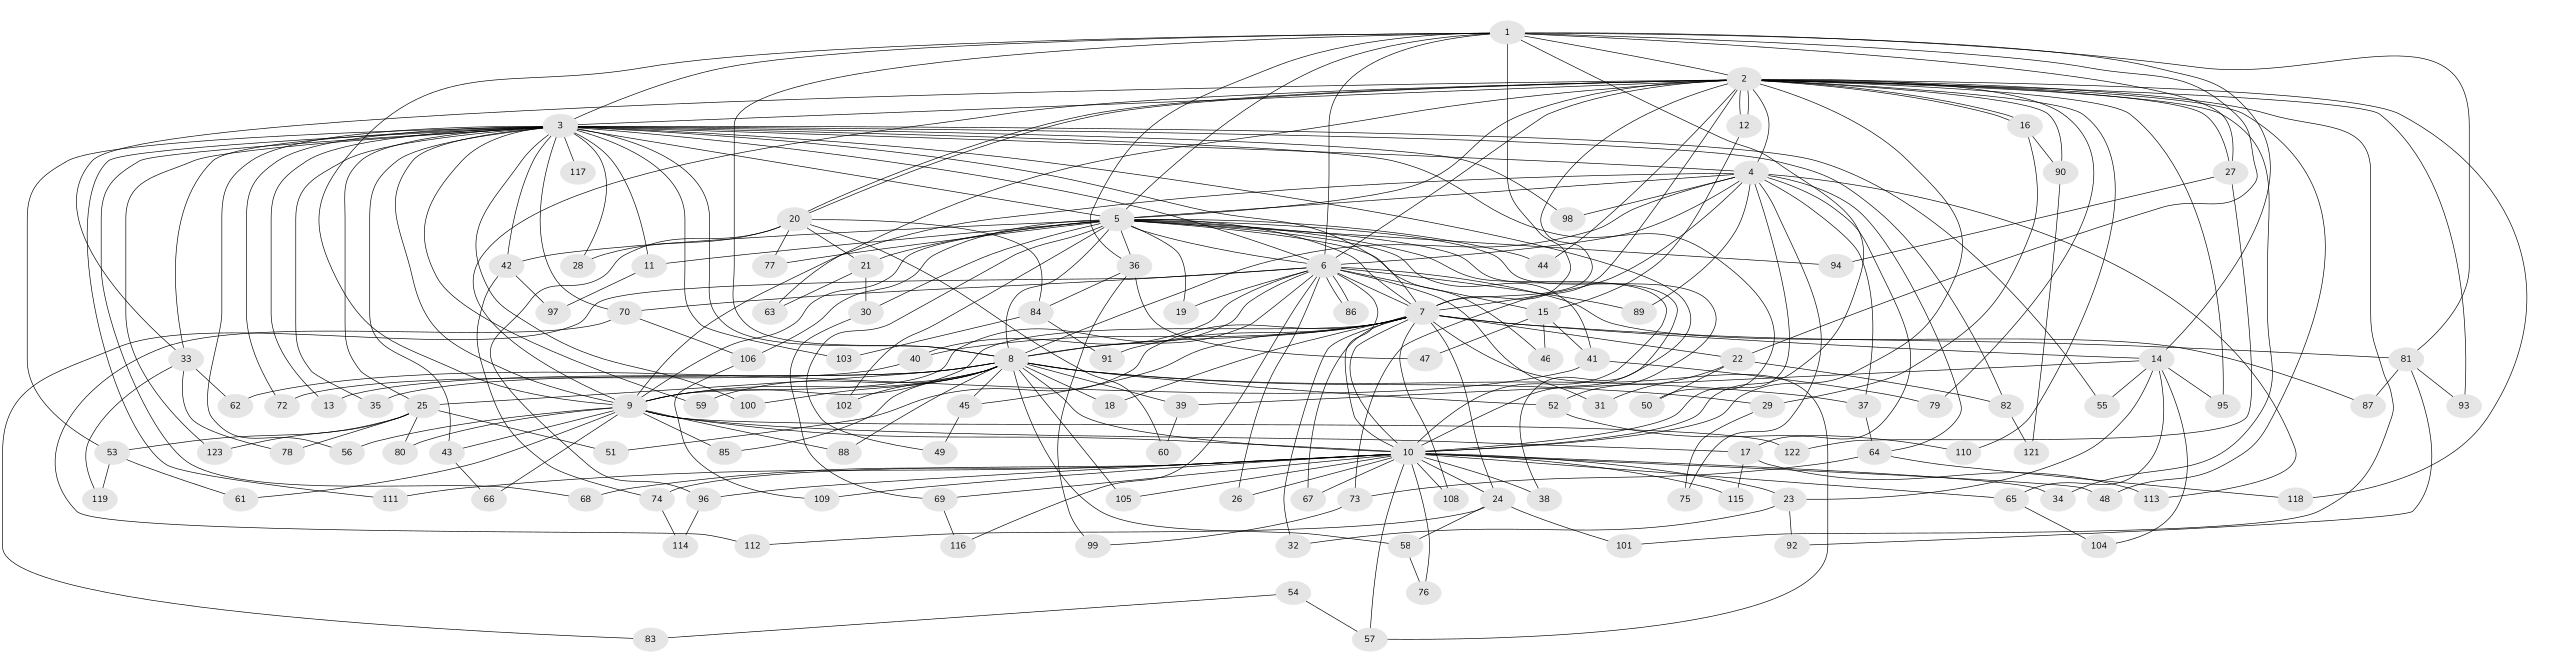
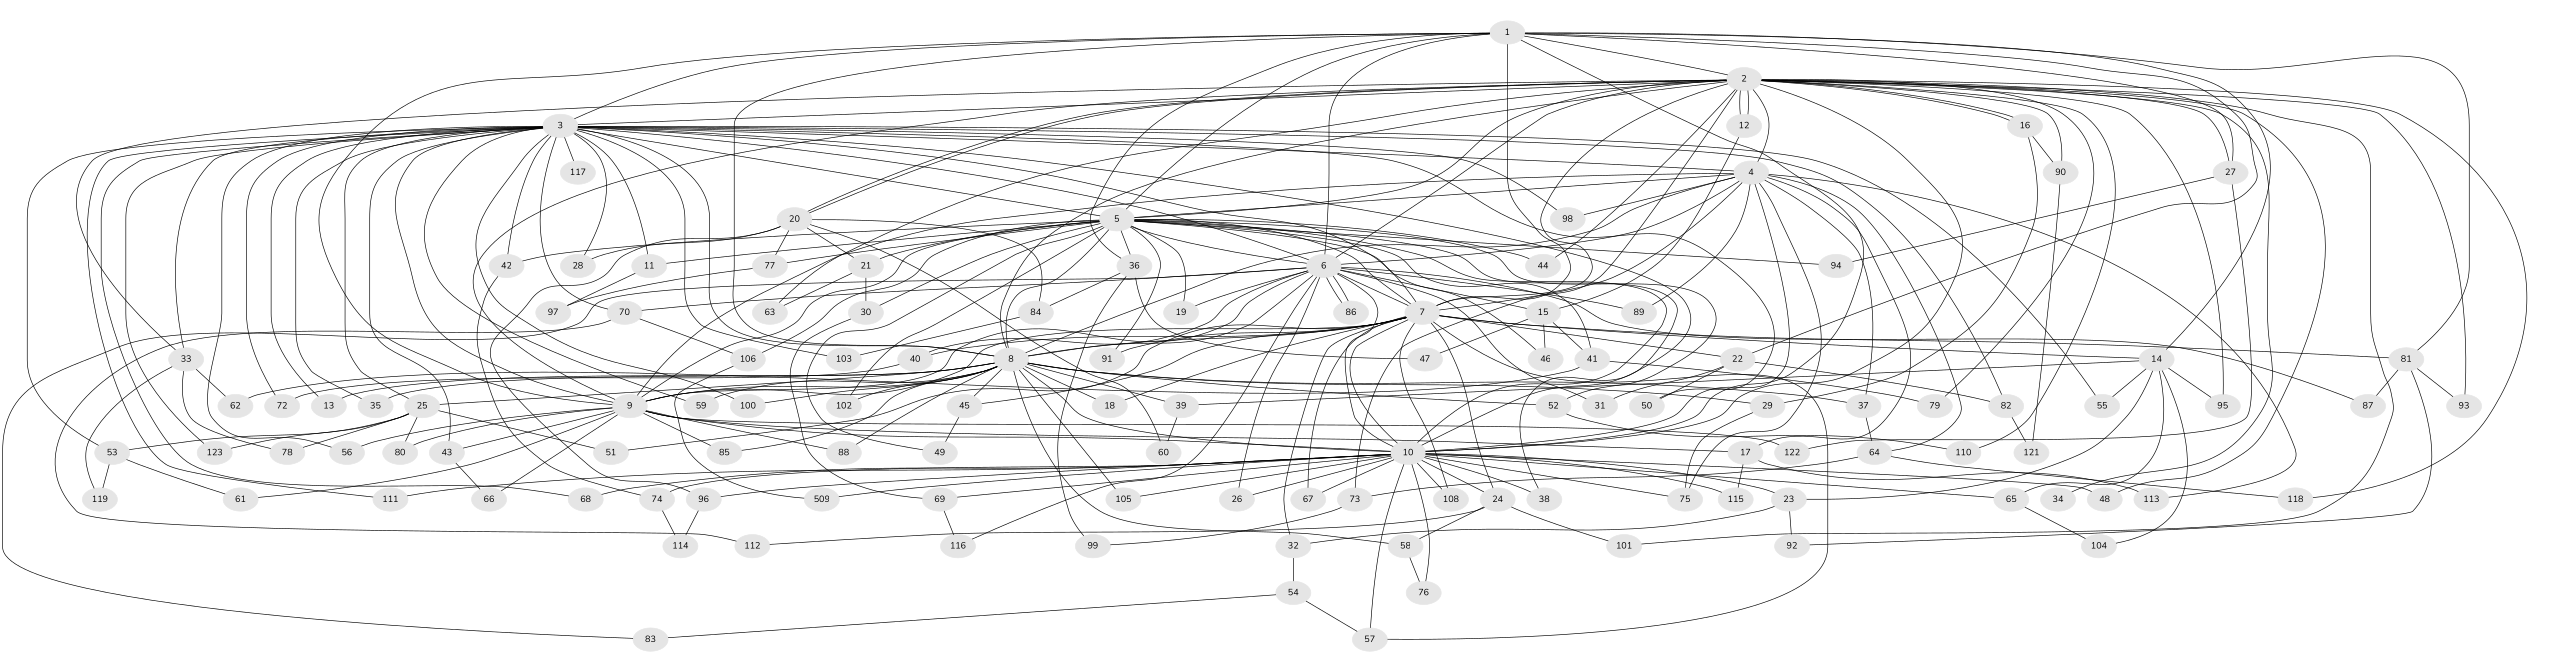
edge "2" -- "8": added
edge "42" -- "97": now "77" -- "97"
edge "84" -- "91": now "5" -- "91"
edge "10" -- "34": now "10" -- "75"
node "109": label "109" -> "509"
edge "32" -- "54": added
